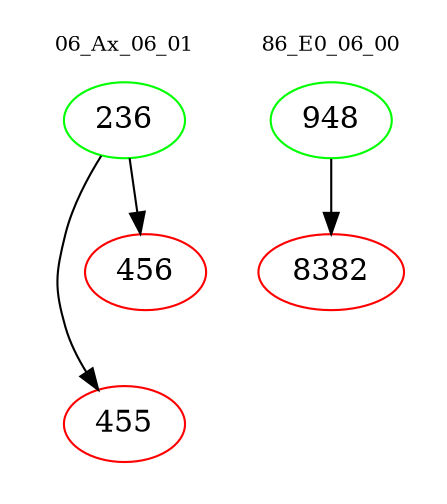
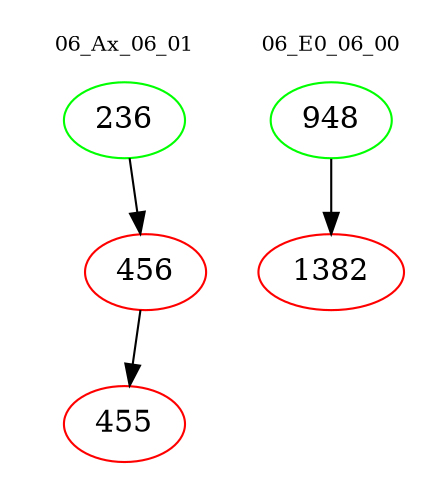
cluster "86_E0_06_00": label "86_E0_06_00" -> "06_E0_06_00"
edge "236" -> "455": now "456" -> "455"
node "8382": label "8382" -> "1382"
